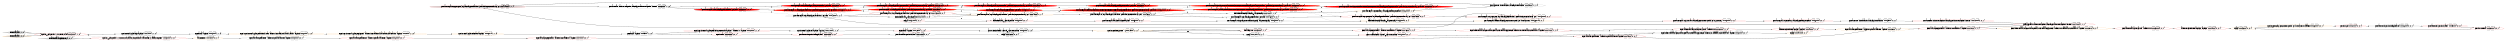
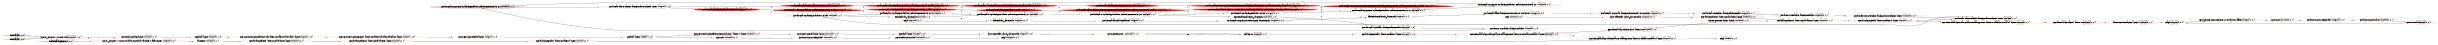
edge "supervisor.getInitRetryCounter() < 3@@@14@@@['1', '1', '1']" -> "resetAll()@@@17@@@['0', '0', '1']": removed
